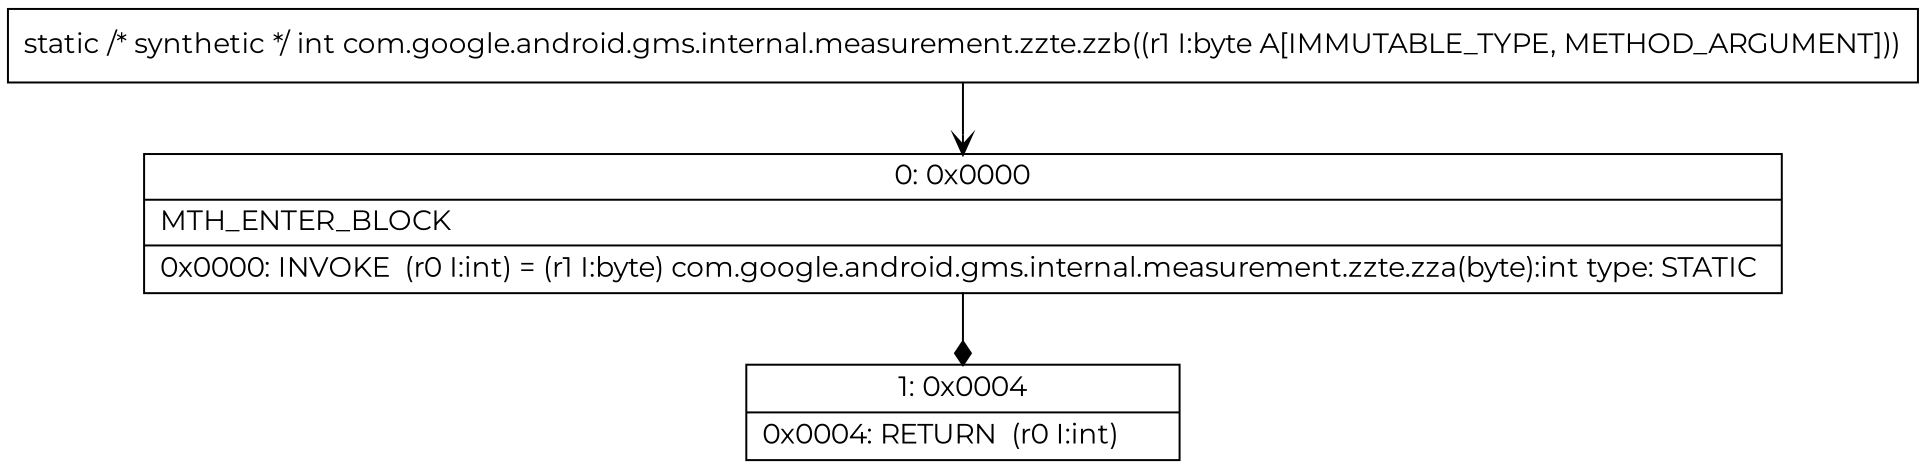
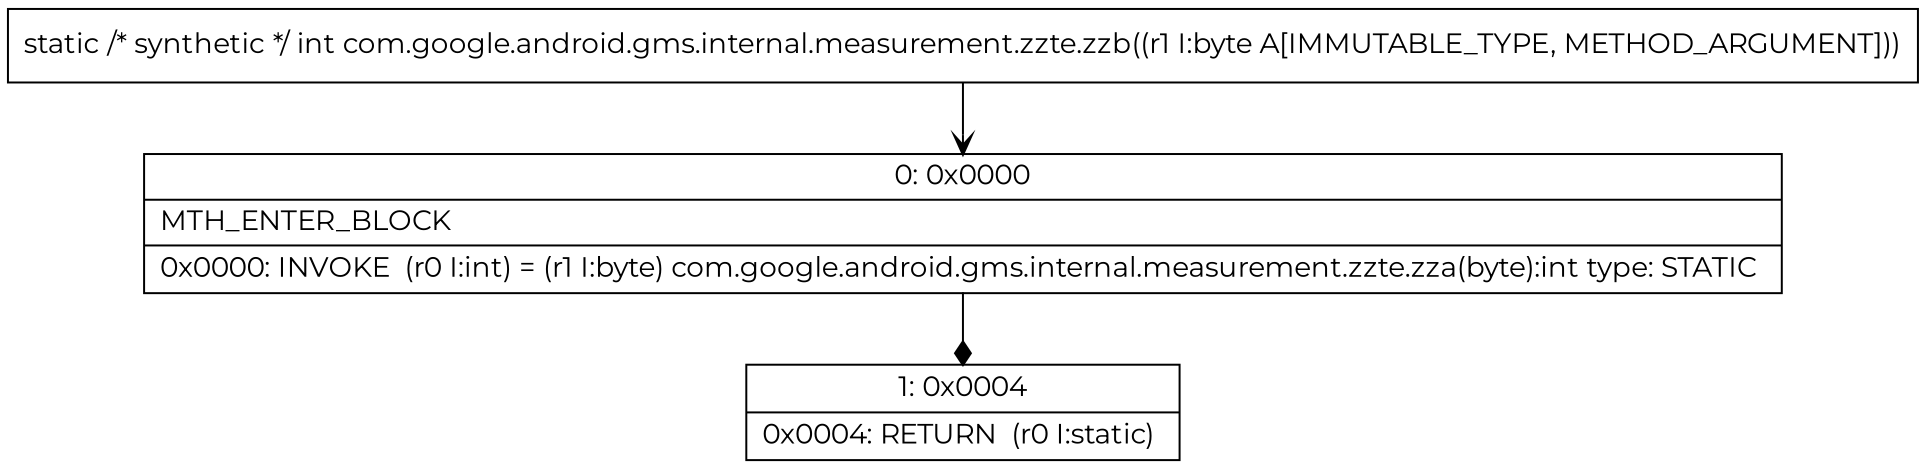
node "1: 0x0004": text "0x0004: RETURN  (r0 I:int)" -> "0x0004: RETURN  (r0 I:static)"
